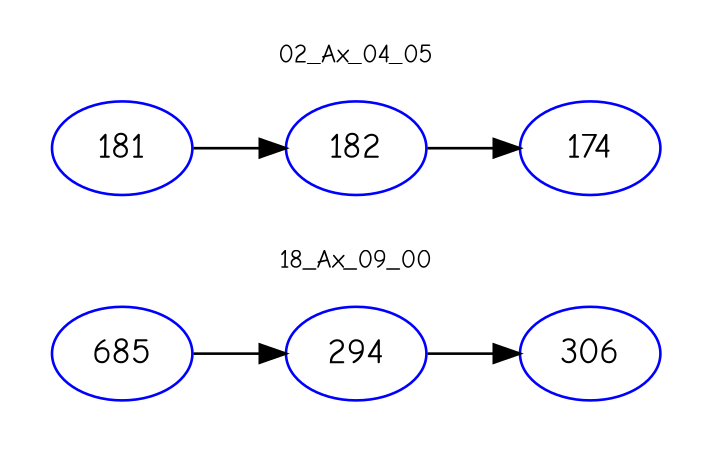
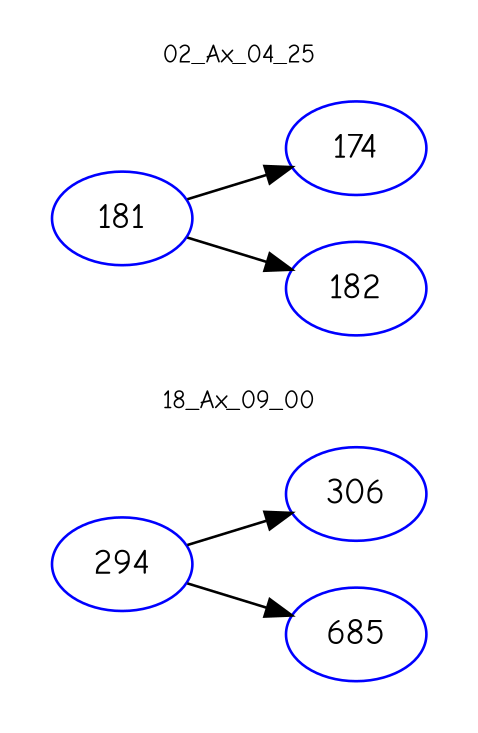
cluster "02_Ax_04_05": label "02_Ax_04_05" -> "02_Ax_04_25"
edge "182" -> "174": now "181" -> "174"
edge "685" -> "294": reversed
